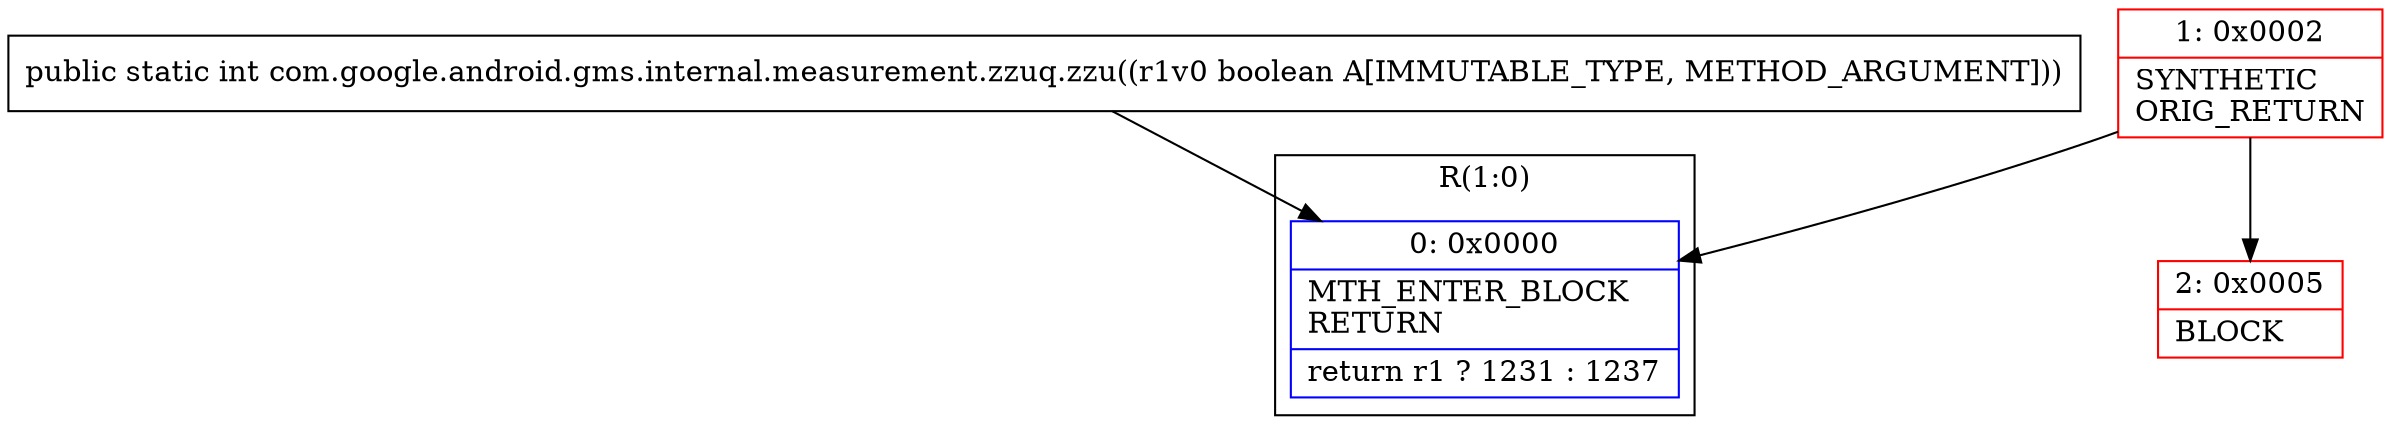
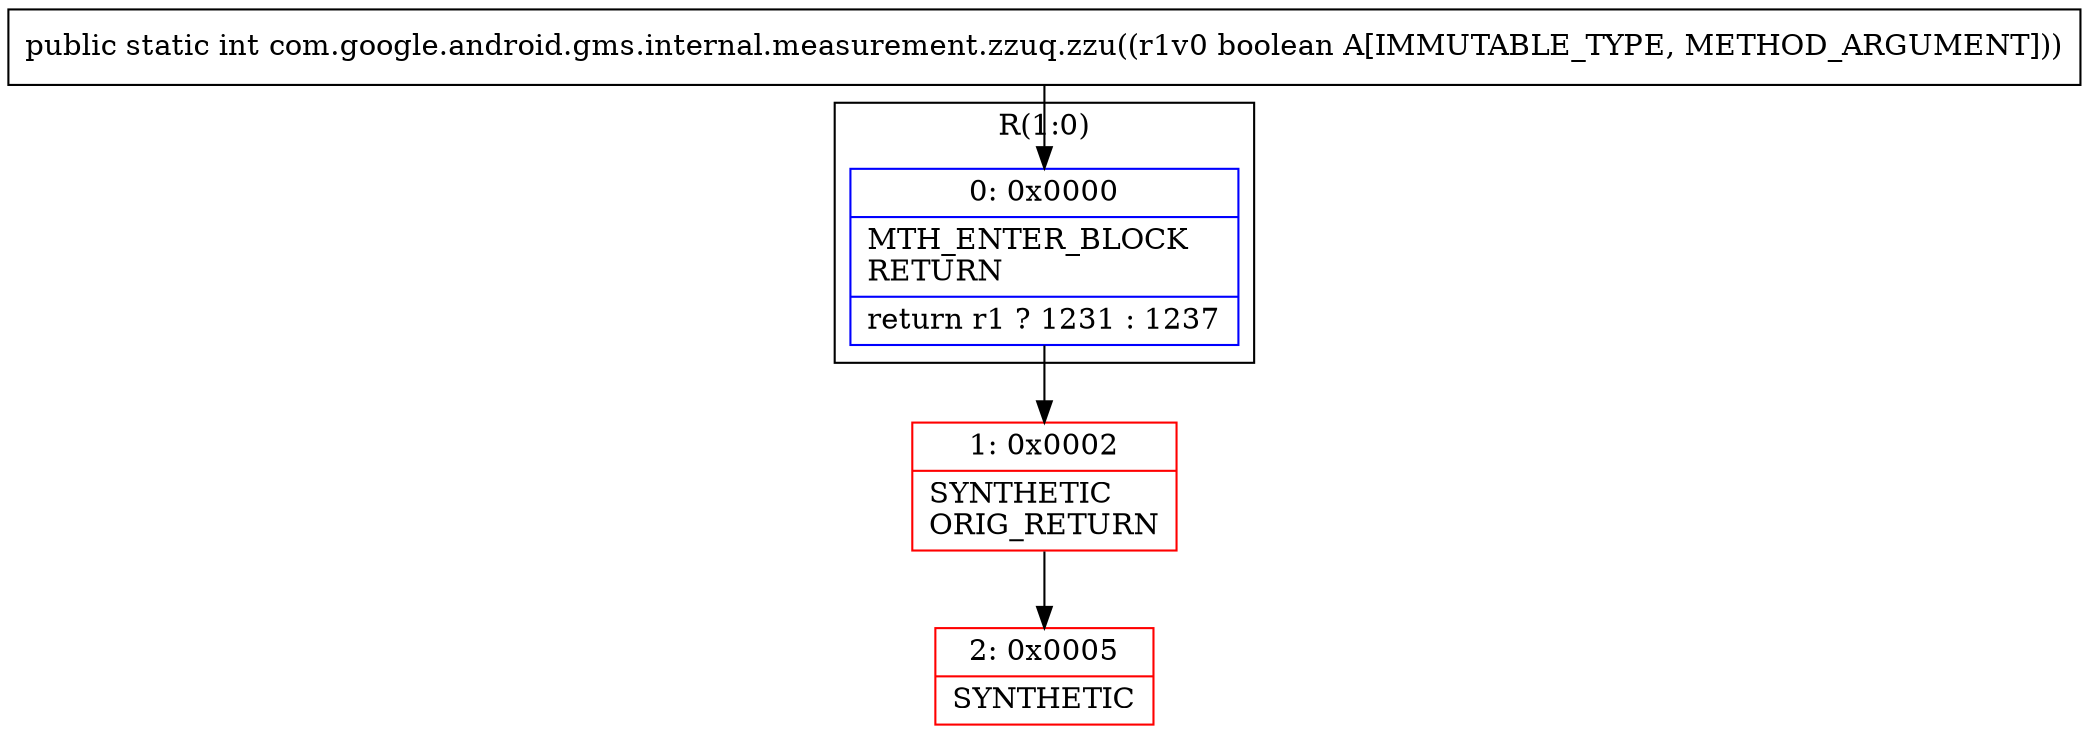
edge "1: 0x0002" -> "0: 0x0000": reversed
node "2: 0x0005": text "BLOCK" -> "SYNTHETIC"
